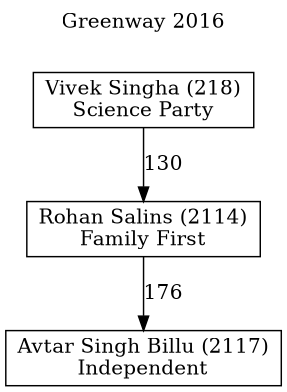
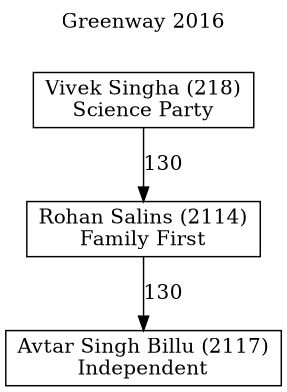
edge "Rohan Salins (2114) Family First" -> "Avtar Singh Billu (2117) Independent": label "176" -> "130"
